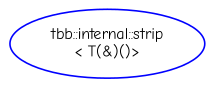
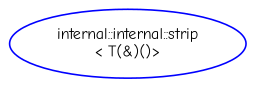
node "tbb::internal::strip < T(&)()>": label "tbb::internal::strip < T(&)()>" -> "internal::internal::strip < T(&)()>"
